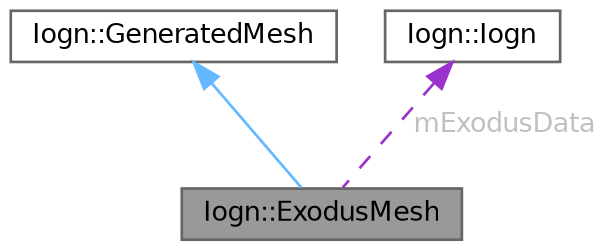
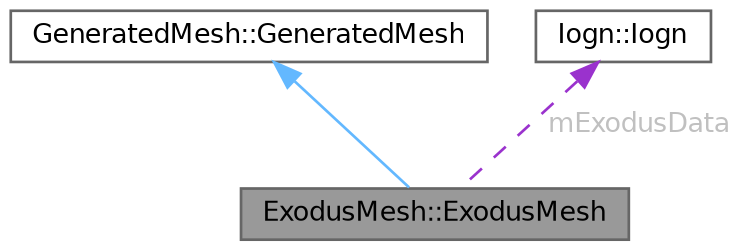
node "Iogn::GeneratedMesh": label "Iogn::GeneratedMesh" -> "GeneratedMesh::GeneratedMesh"
node "Iogn::ExodusMesh": label "Iogn::ExodusMesh" -> "ExodusMesh::ExodusMesh"
